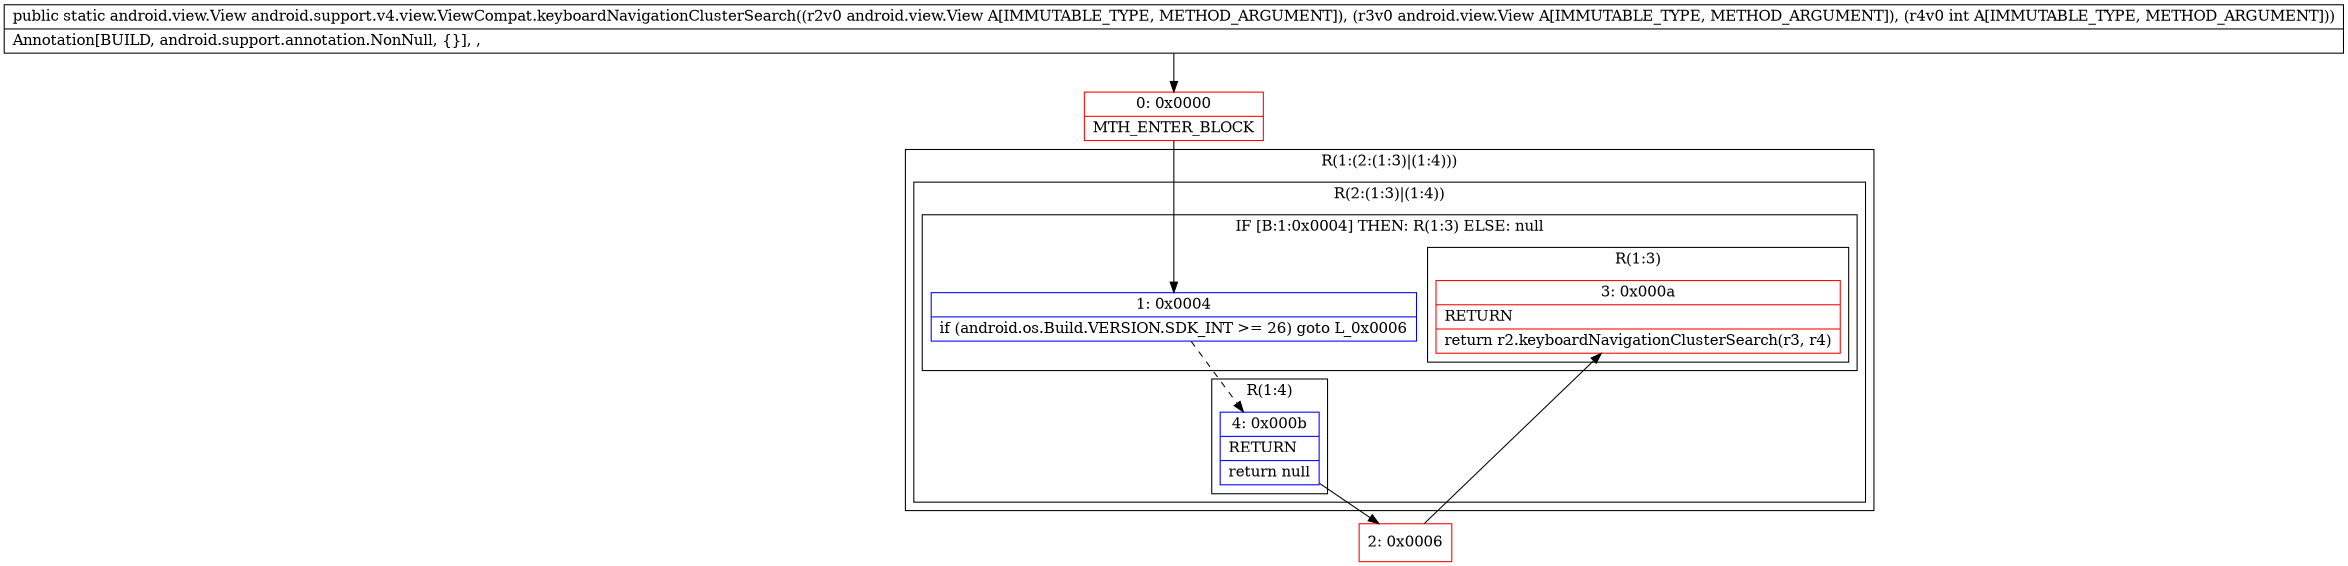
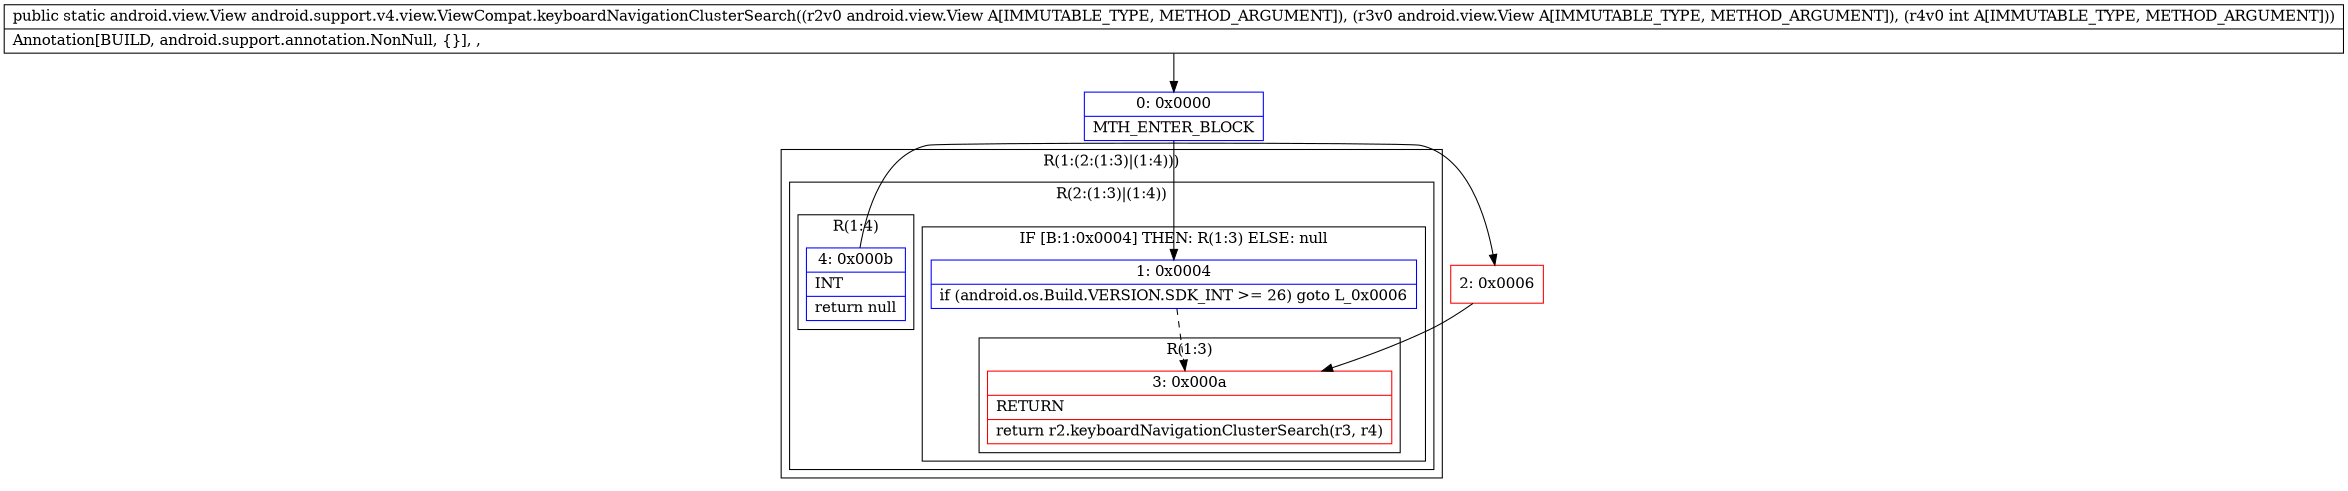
node "0: 0x0000": color red -> blue
edge "1: 0x0004" -> "4: 0x000b": now "1: 0x0004" -> "3: 0x000a"
node "4: 0x000b": text "RETURN" -> "INT"
